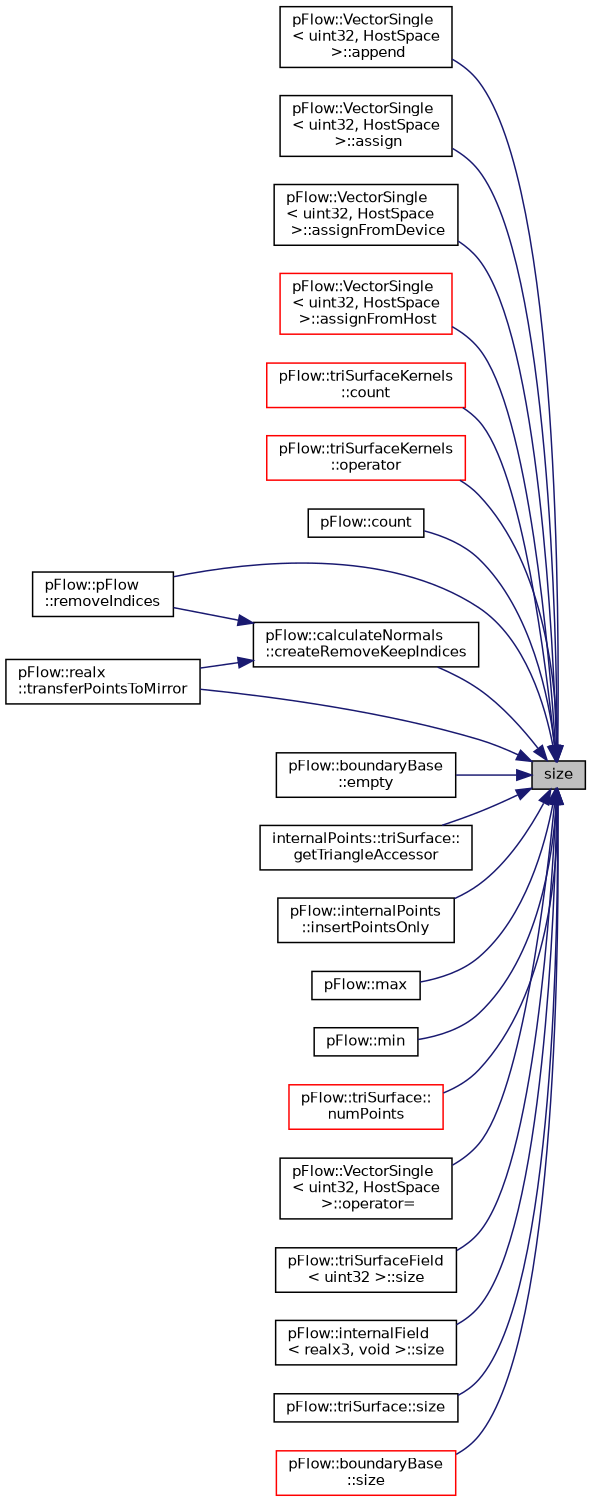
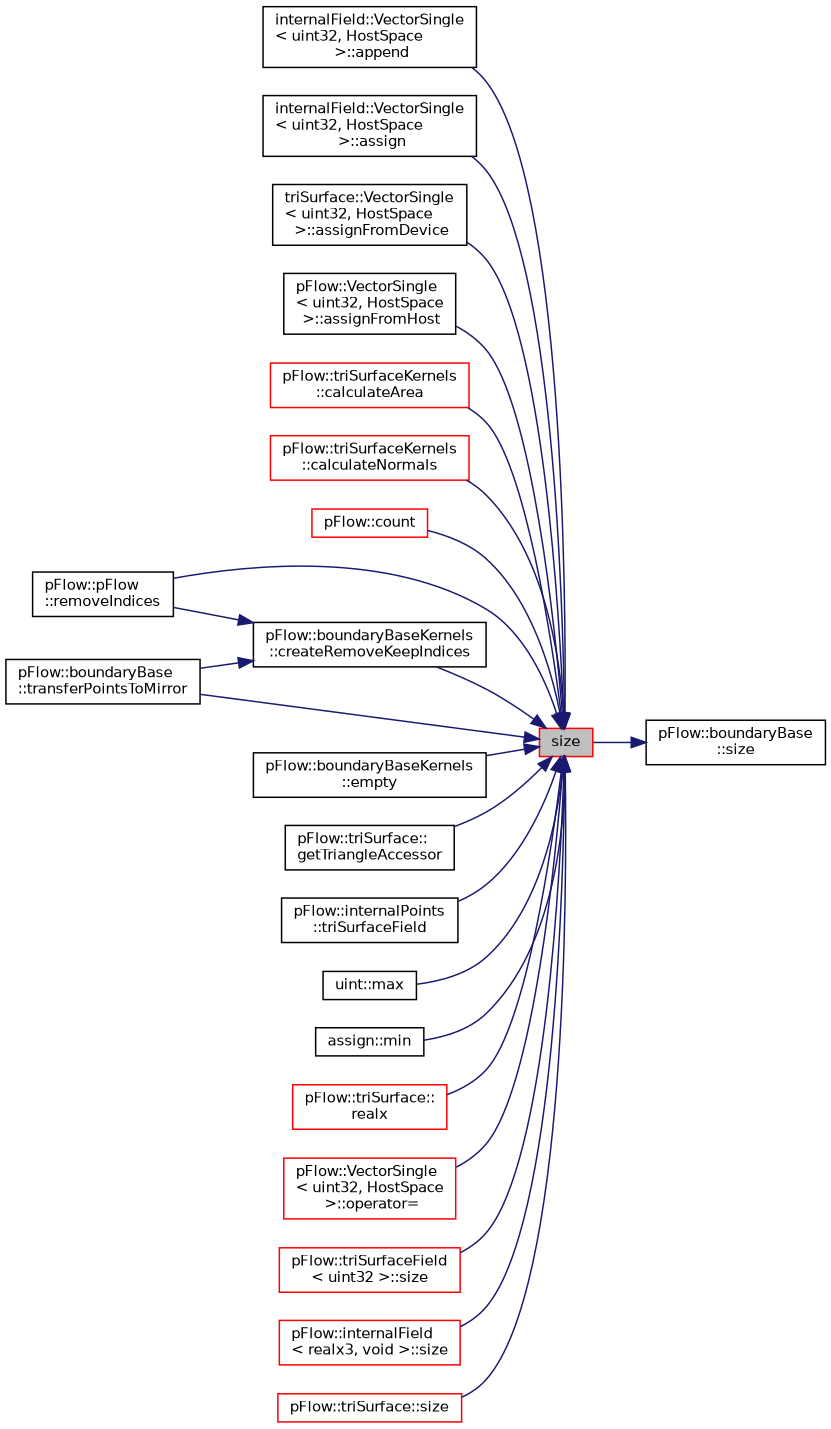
node "pFlow::VectorSingle < uint32, HostSpace >::append": label "pFlow::VectorSingle < uint32, HostSpace >::append" -> "internalField::VectorSingle < uint32, HostSpace >::append"
node "pFlow::VectorSingle < uint32, HostSpace >::assign": label "pFlow::VectorSingle < uint32, HostSpace >::assign" -> "internalField::VectorSingle < uint32, HostSpace >::assign"
node "pFlow::VectorSingle < uint32, HostSpace >::assignFromDevice": label "pFlow::VectorSingle < uint32, HostSpace >::assignFromDevice" -> "triSurface::VectorSingle < uint32, HostSpace >::assignFromDevice"
node "pFlow::VectorSingle < uint32, HostSpace >::assignFromHost": color red -> black
node "pFlow::triSurfaceKernels ::count": label "pFlow::triSurfaceKernels ::count" -> "pFlow::triSurfaceKernels ::calculateArea"
node "pFlow::triSurfaceKernels ::operator": label "pFlow::triSurfaceKernels ::operator" -> "pFlow::triSurfaceKernels ::calculateNormals"
node "pFlow::count": color black -> red
node "pFlow::calculateNormals ::createRemoveKeepIndices": label "pFlow::calculateNormals ::createRemoveKeepIndices" -> "pFlow::boundaryBaseKernels ::createRemoveKeepIndices"
node "pFlow::realx ::transferPointsToMirror": label "pFlow::realx ::transferPointsToMirror" -> "pFlow::boundaryBase ::transferPointsToMirror"
node "pFlow::boundaryBase ::empty": label "pFlow::boundaryBase ::empty" -> "pFlow::boundaryBaseKernels ::empty"
node "size": color black -> red
node "internalPoints::triSurface:: getTriangleAccessor": label "internalPoints::triSurface:: getTriangleAccessor" -> "pFlow::triSurface:: getTriangleAccessor"
node "pFlow::internalPoints ::insertPointsOnly": label "pFlow::internalPoints ::insertPointsOnly" -> "pFlow::internalPoints ::triSurfaceField"
node "pFlow::max": label "pFlow::max" -> "uint::max"
node "pFlow::min": label "pFlow::min" -> "assign::min"
node "pFlow::triSurface:: numPoints": label "pFlow::triSurface:: numPoints" -> "pFlow::triSurface:: realx"
node "pFlow::VectorSingle < uint32, HostSpace >::operator=": color black -> red
node "pFlow::triSurfaceField < uint32 >::size": color black -> red
edge "pFlow::boundaryBase ::size" -> "size": reversed
node "pFlow::internalField < realx3, void >::size": color black -> red
node "pFlow::triSurface::size": color black -> red
node "pFlow::boundaryBase ::size": color red -> black
